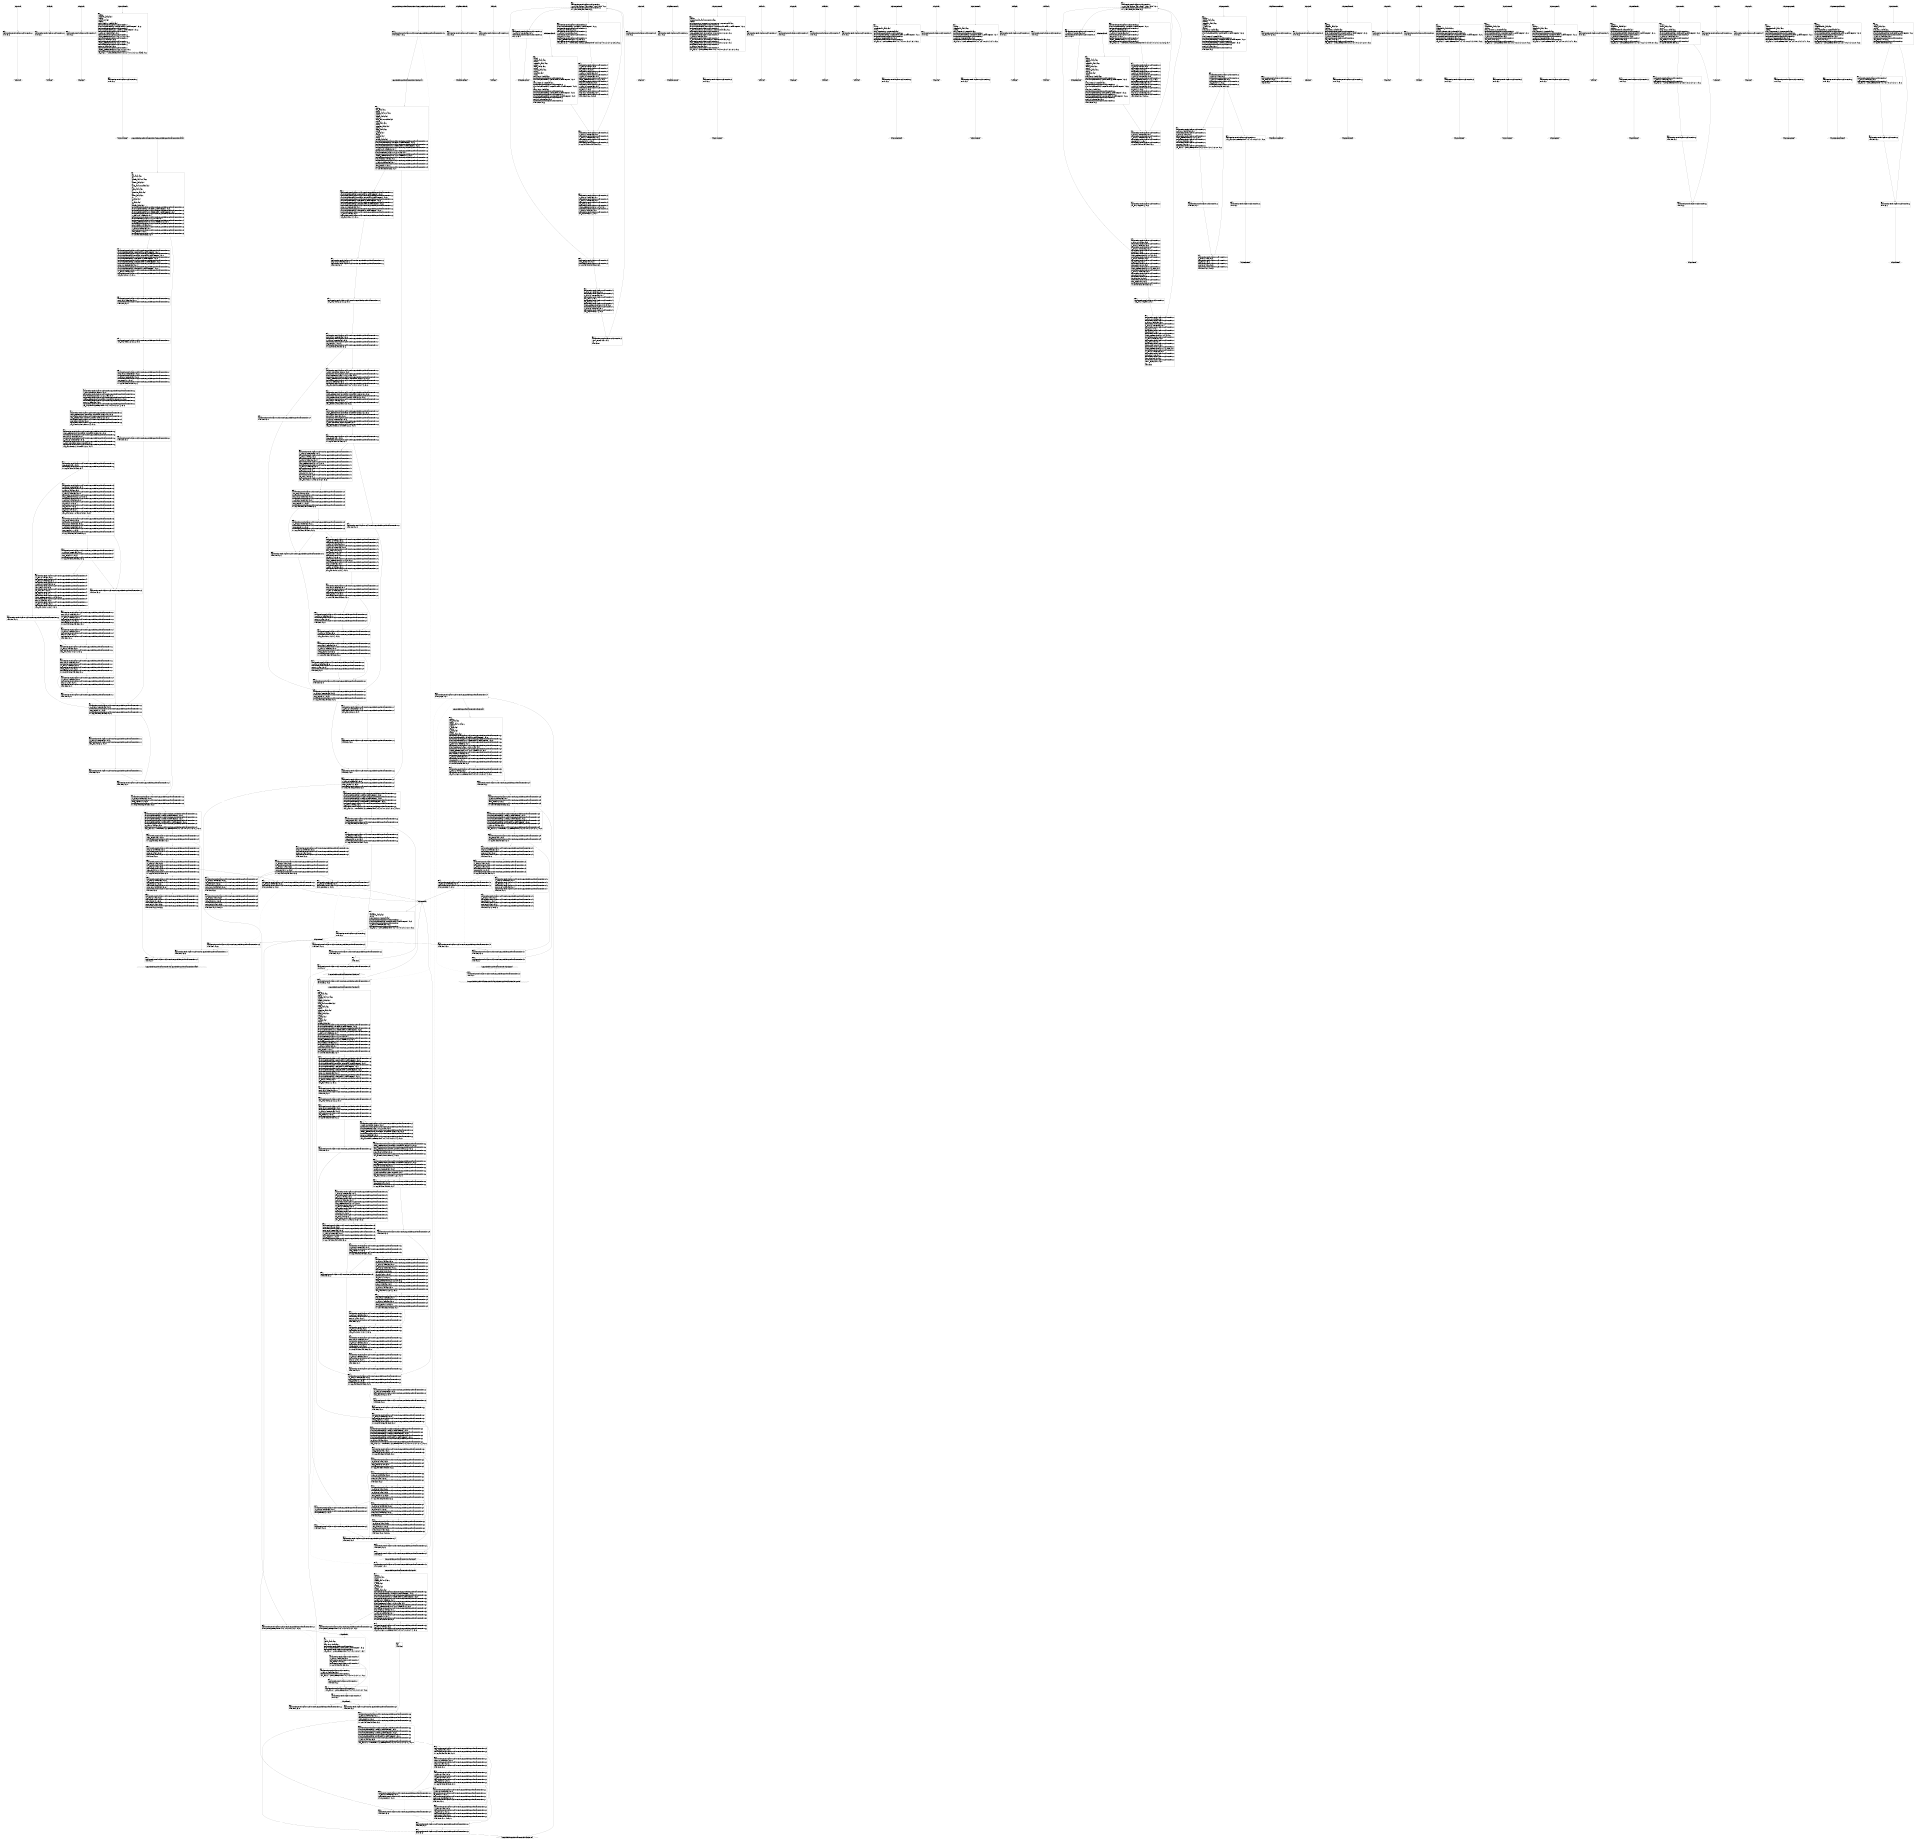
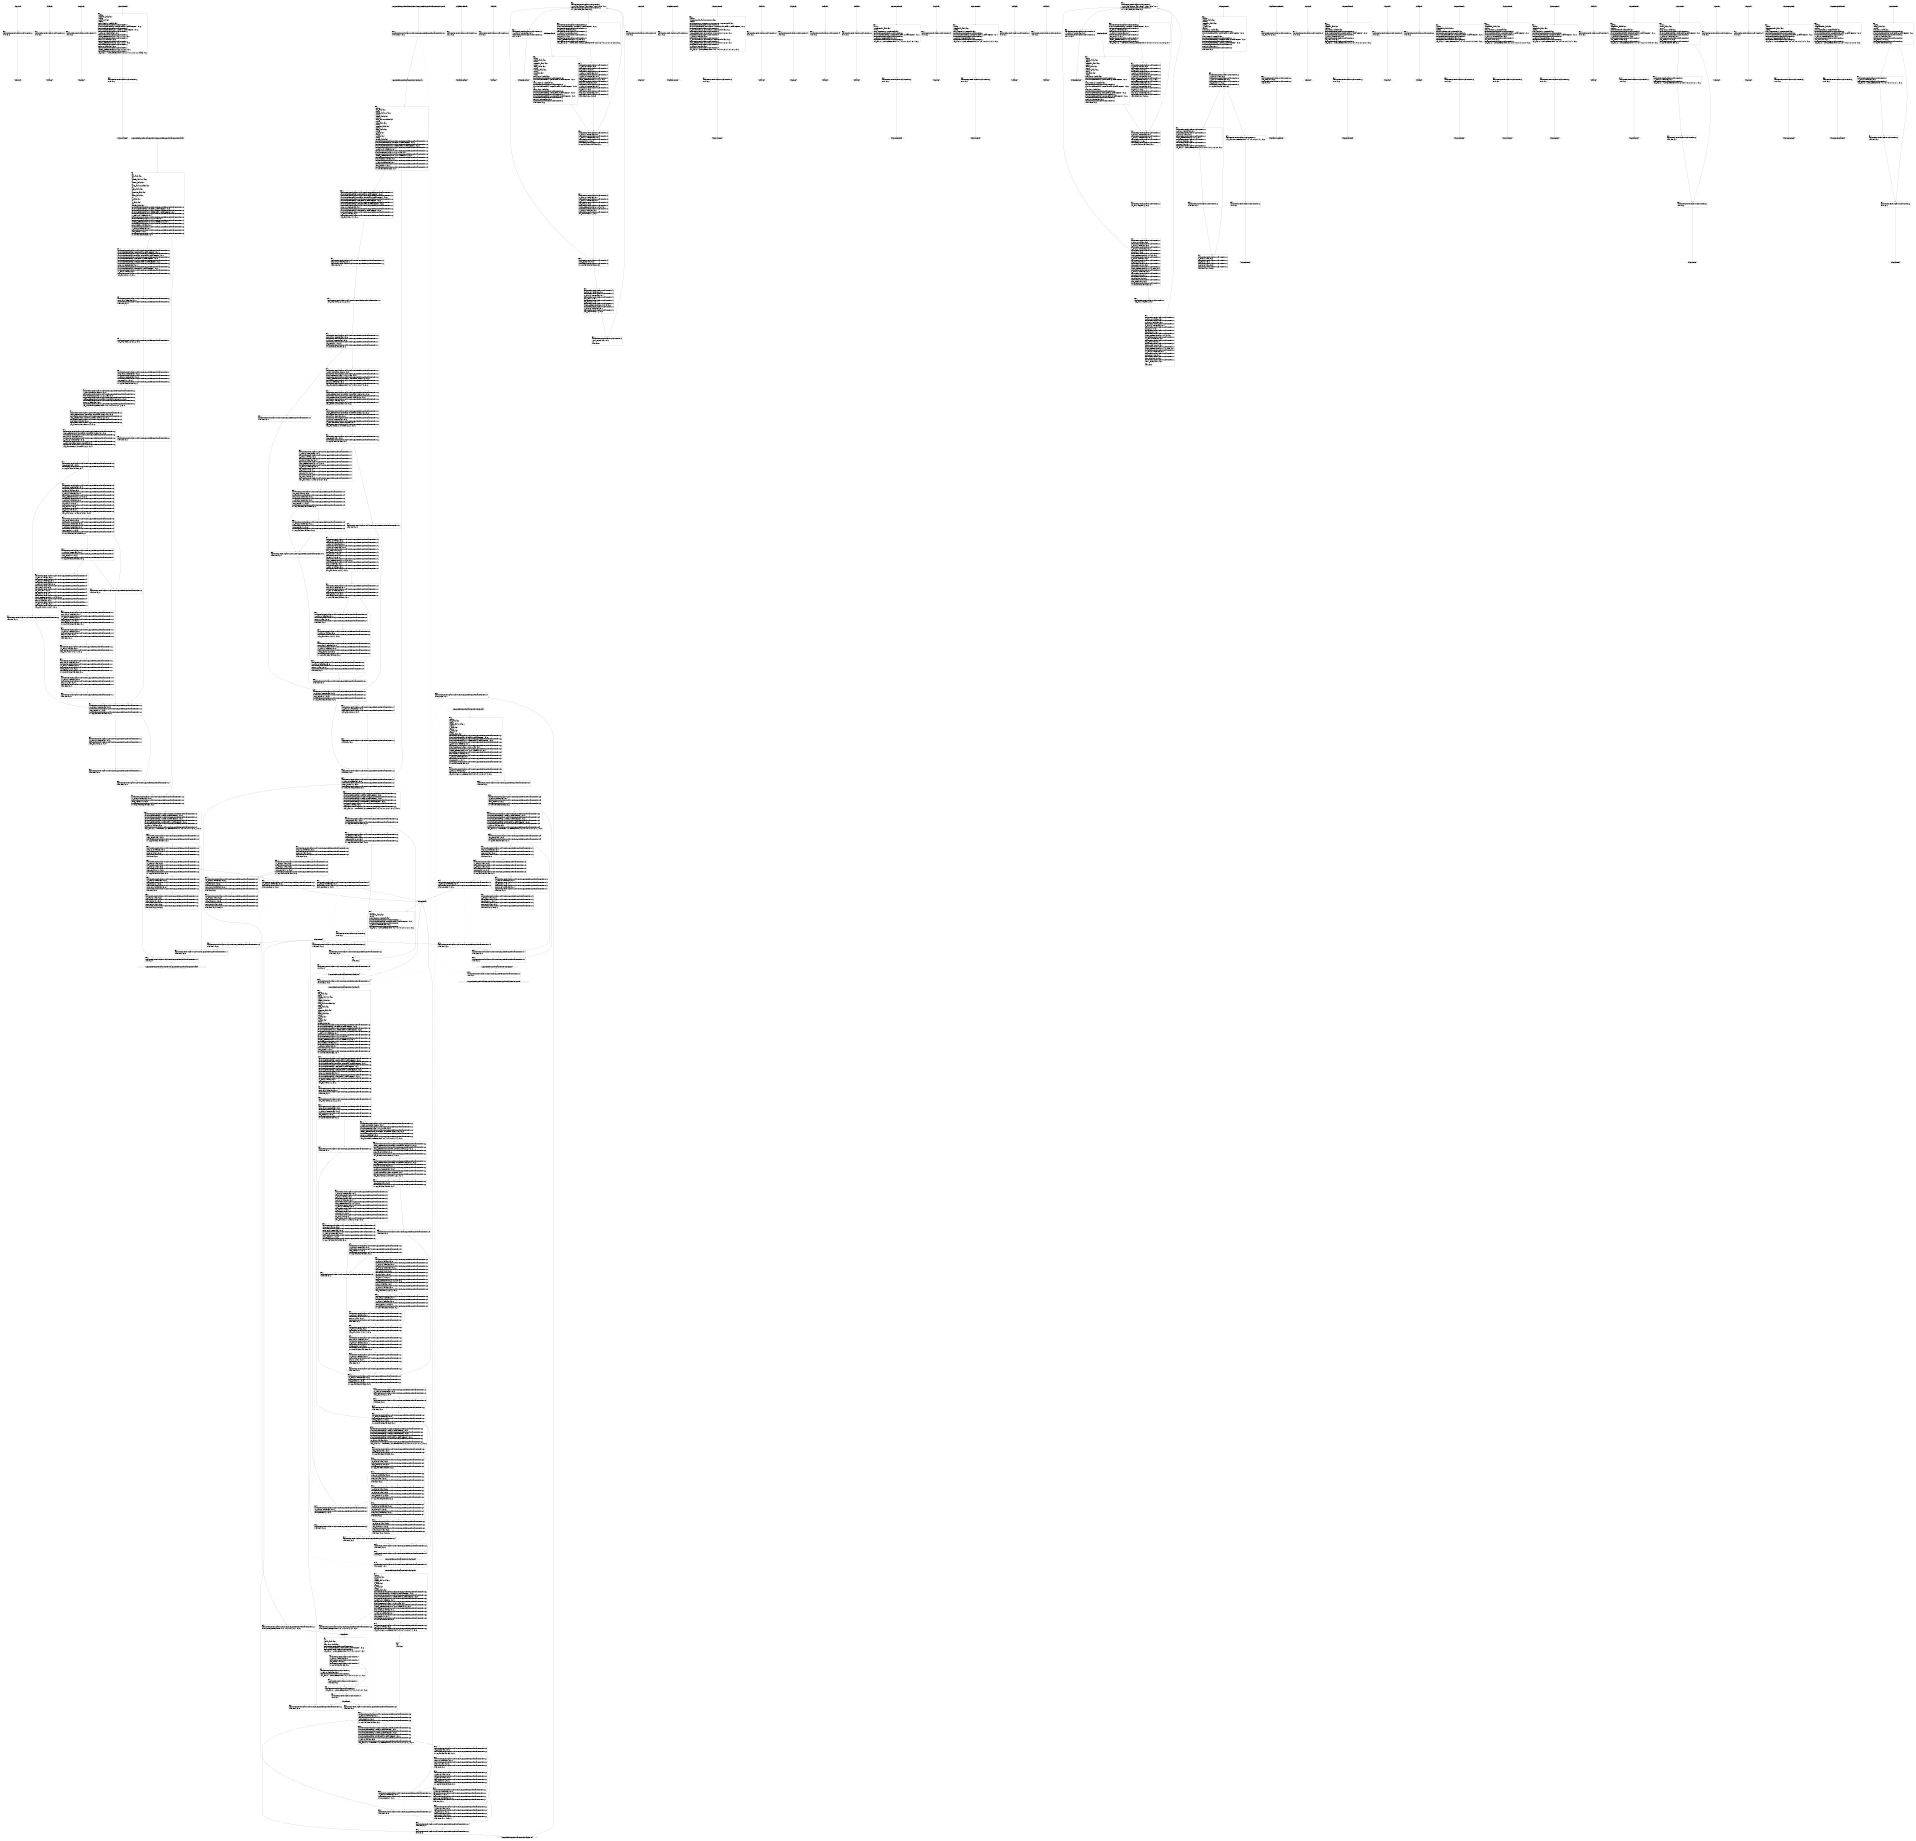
node "BB125:": text "%strchr = icmp eq i32 %call3, 1, !dbg !101" -> "%cmp = icmp eq i32 %call3, 1, !dbg !101"
